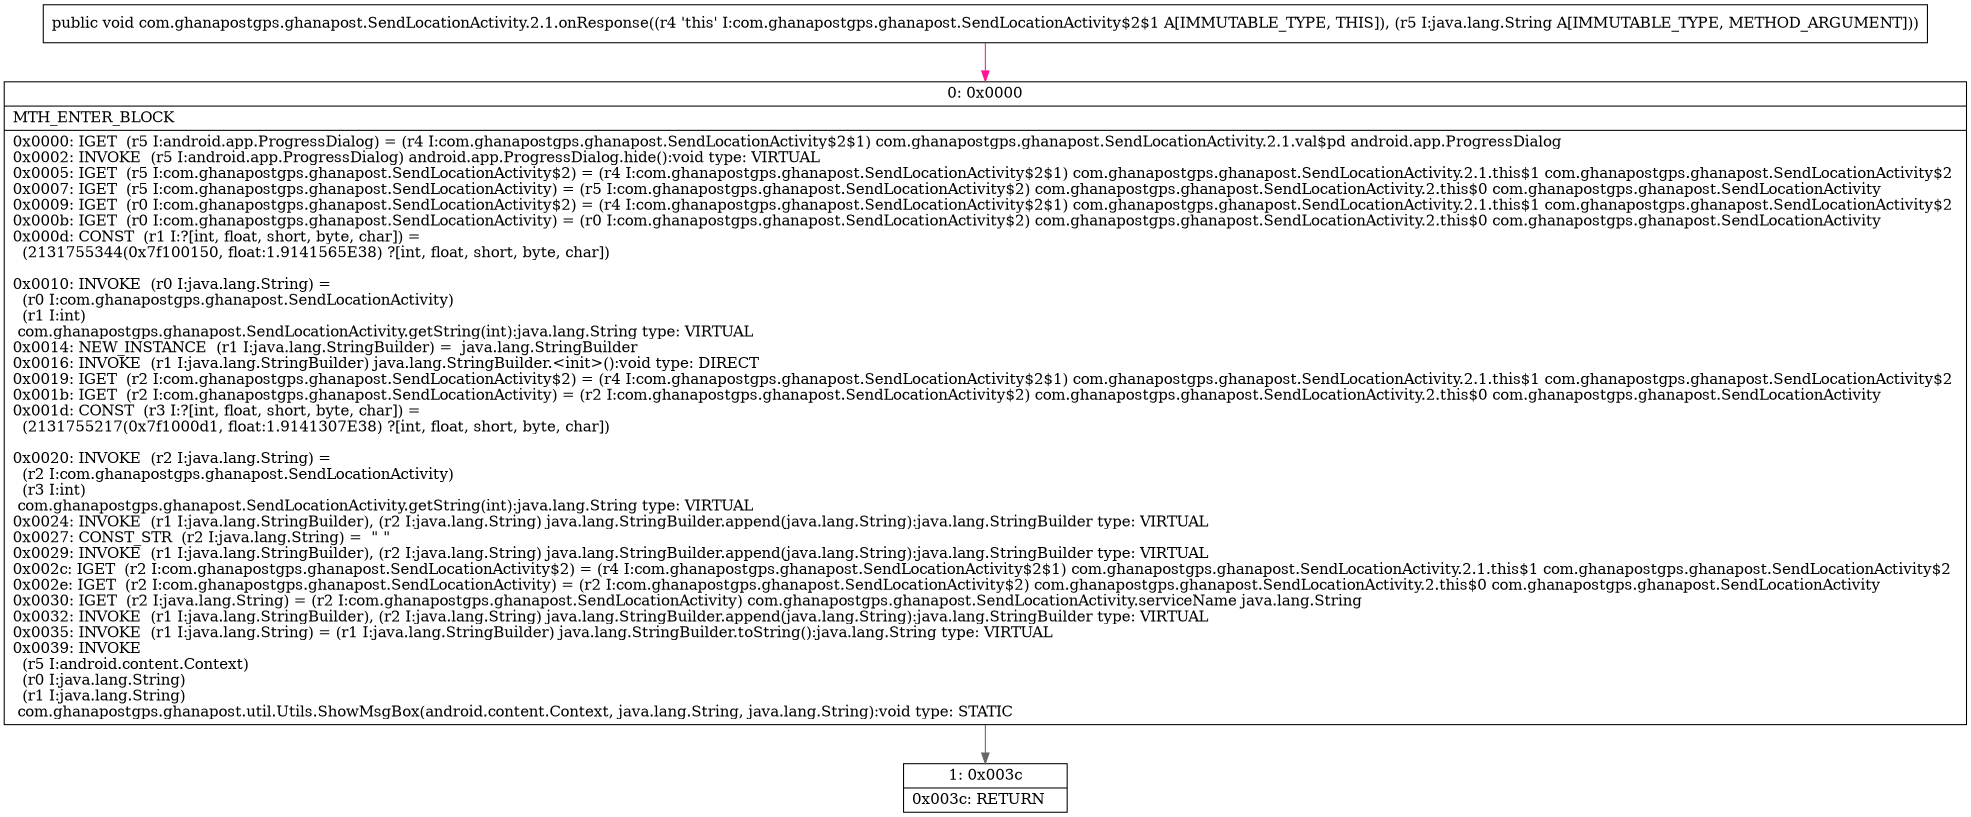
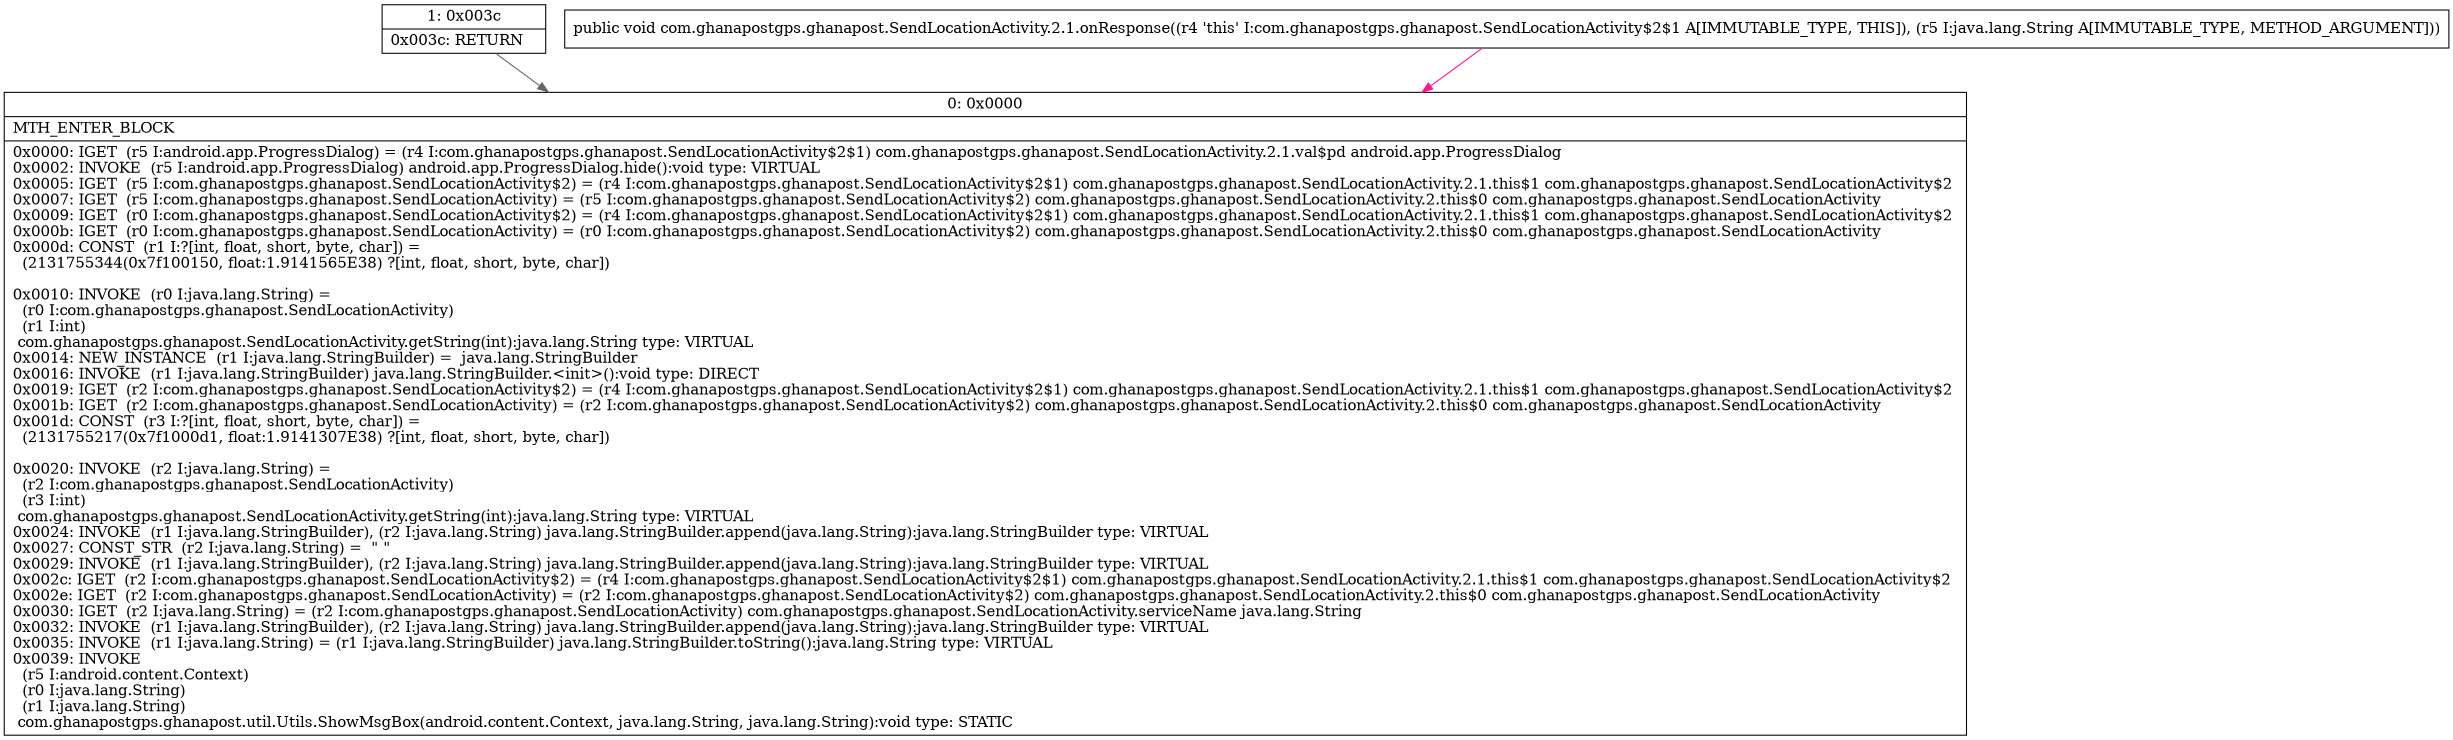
edge "0: 0x0000" -> "1: 0x003c": reversed
